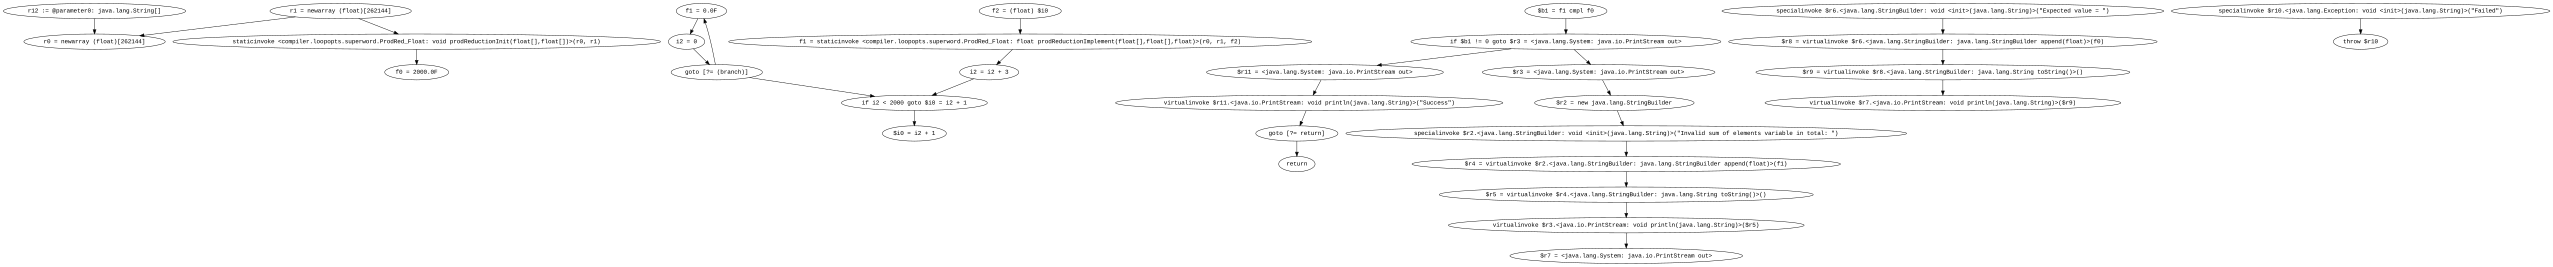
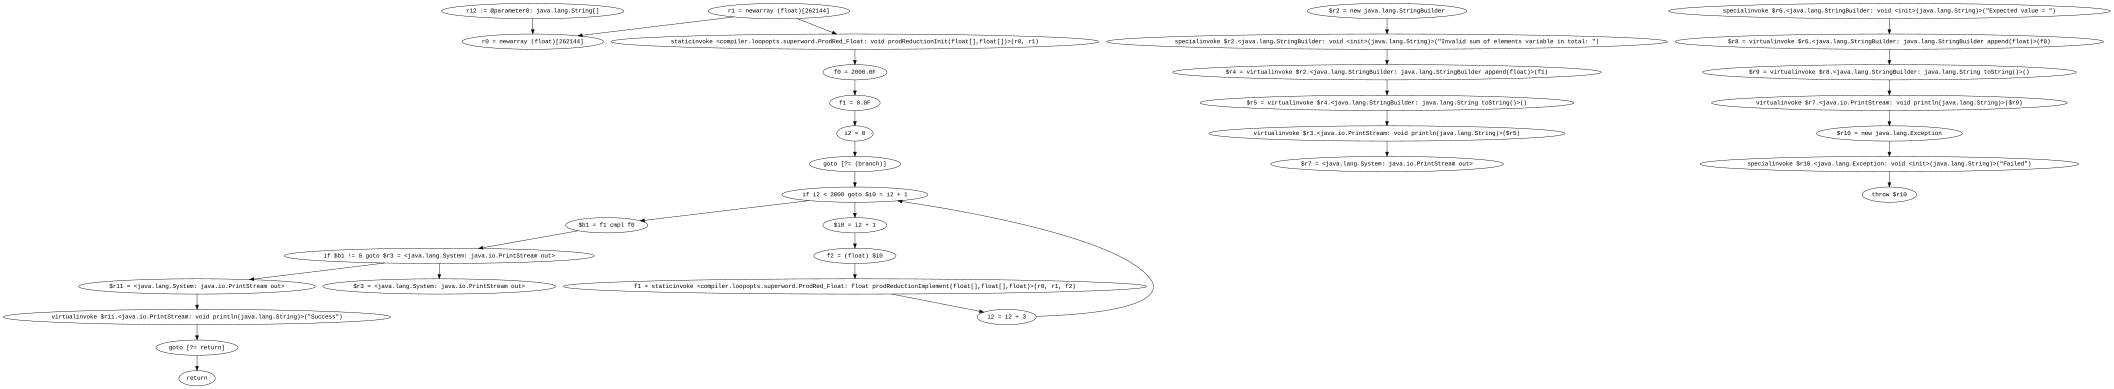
edge "goto [?= (branch)]" -> "f1 = 0.0F": now "f0 = 2000.0F" -> "f1 = 0.0F"
edge "$r3 = <java.lang.System: java.io.PrintStream out>" -> "$r2 = new java.lang.StringBuilder": removed
node "$r10 = new java.lang.Exception": added
edge "if i2 < 2000 goto $i0 = i2 + 1" -> "$b1 = f1 cmpl f0": added
edge "$i0 = i2 + 1" -> "f2 = (float) $i0": added
